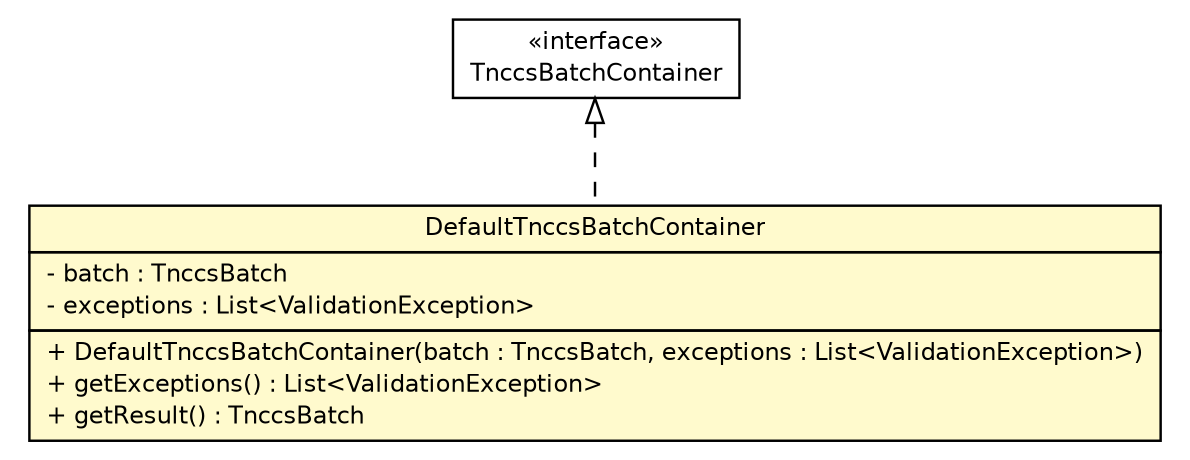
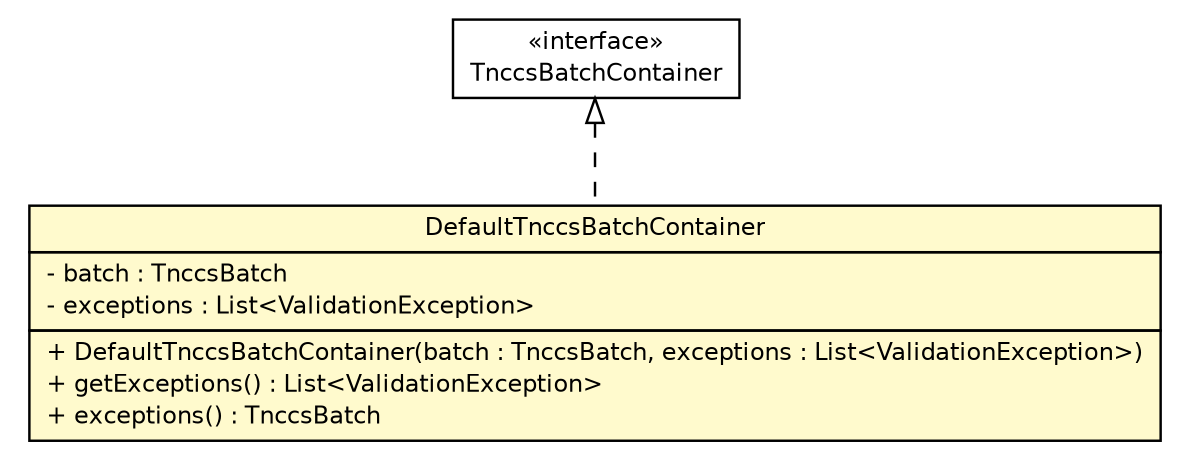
node "DefaultTnccsBatchContainer": text "+ getResult() : TnccsBatch" -> "+ exceptions() : TnccsBatch"
